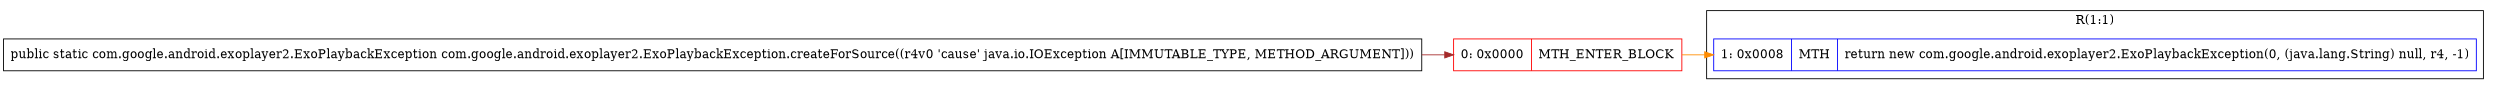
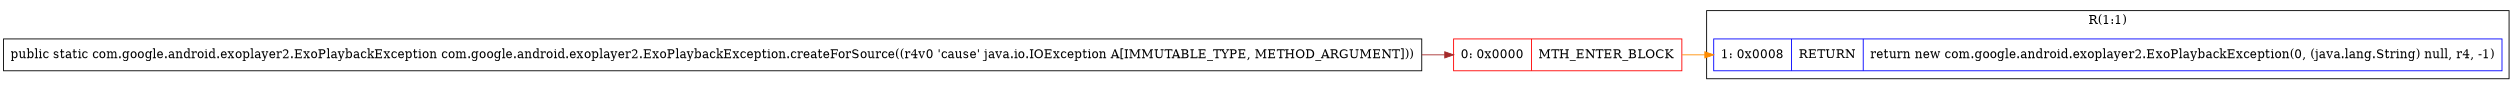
node "1: 0x0008": text "MTH" -> "RETURN"
